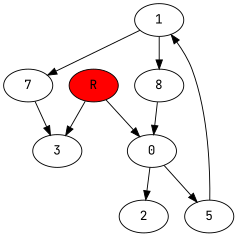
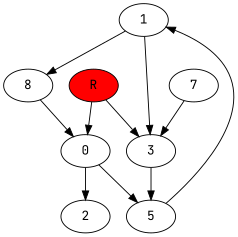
edge "1" -> "7": now "1" -> "3"
edge "3" -> "5": added
